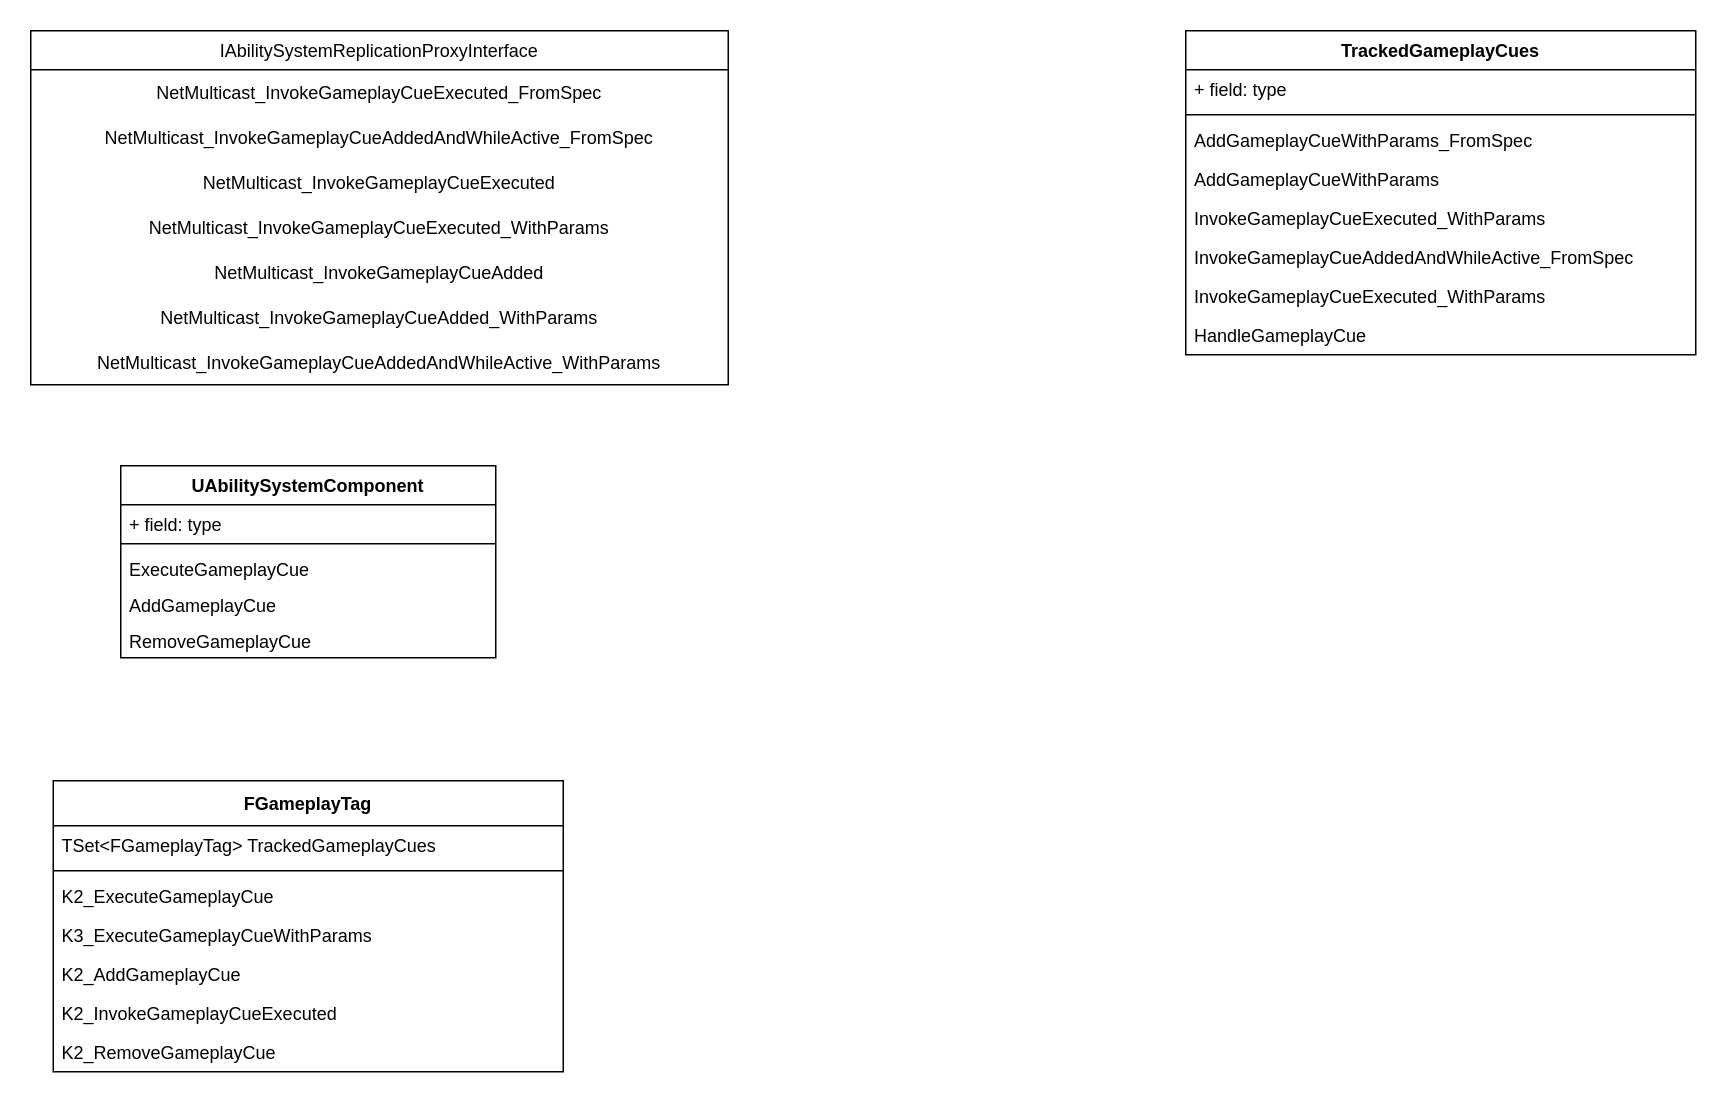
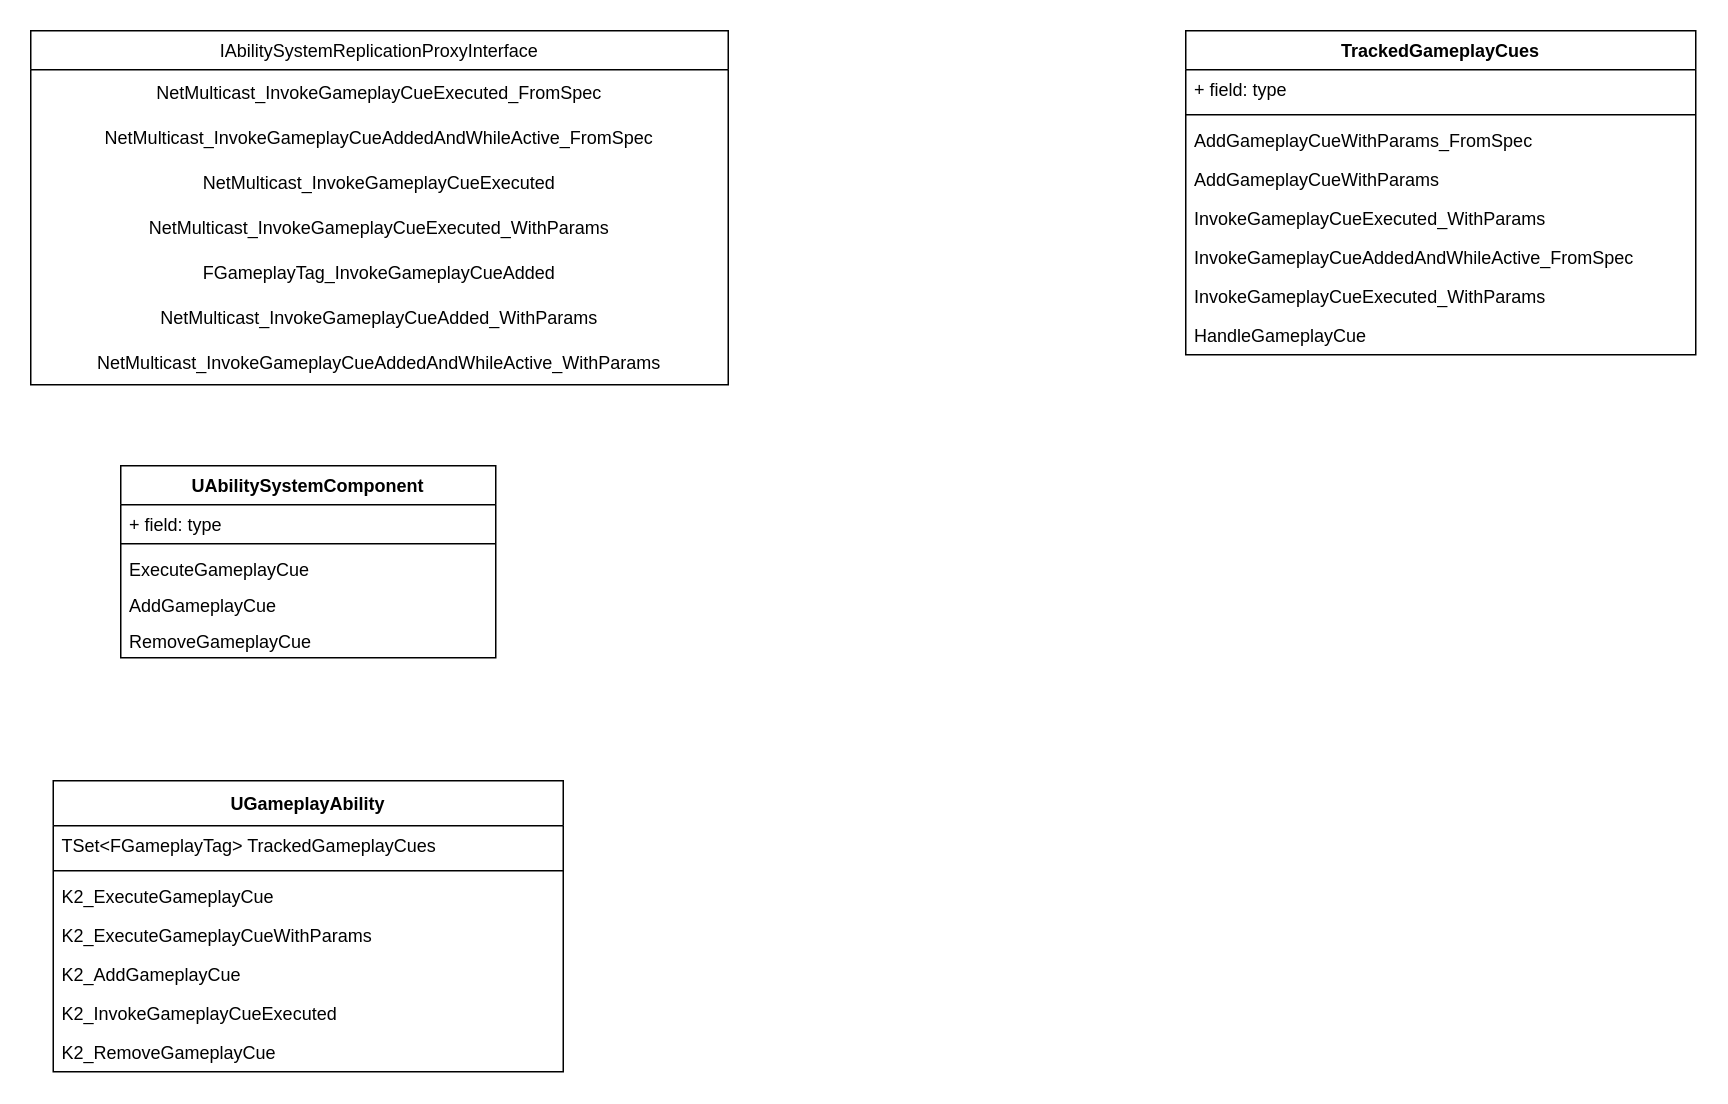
node "NetMulticast_InvokeGameplayCueAdded": label "NetMulticast_InvokeGameplayCueAdded" -> "FGameplayTag_InvokeGameplayCueAdded"
node "FGameplayTag": label "FGameplayTag" -> "UGameplayAbility"
node "K3_ExecuteGameplayCueWithParams": label "K3_ExecuteGameplayCueWithParams" -> "K2_ExecuteGameplayCueWithParams"
